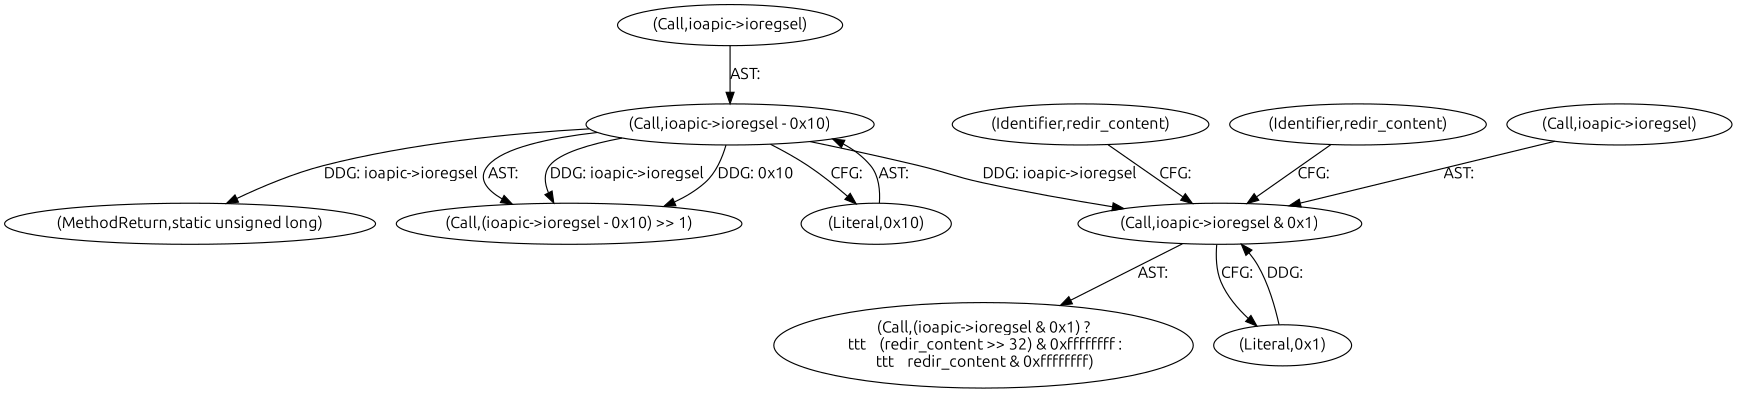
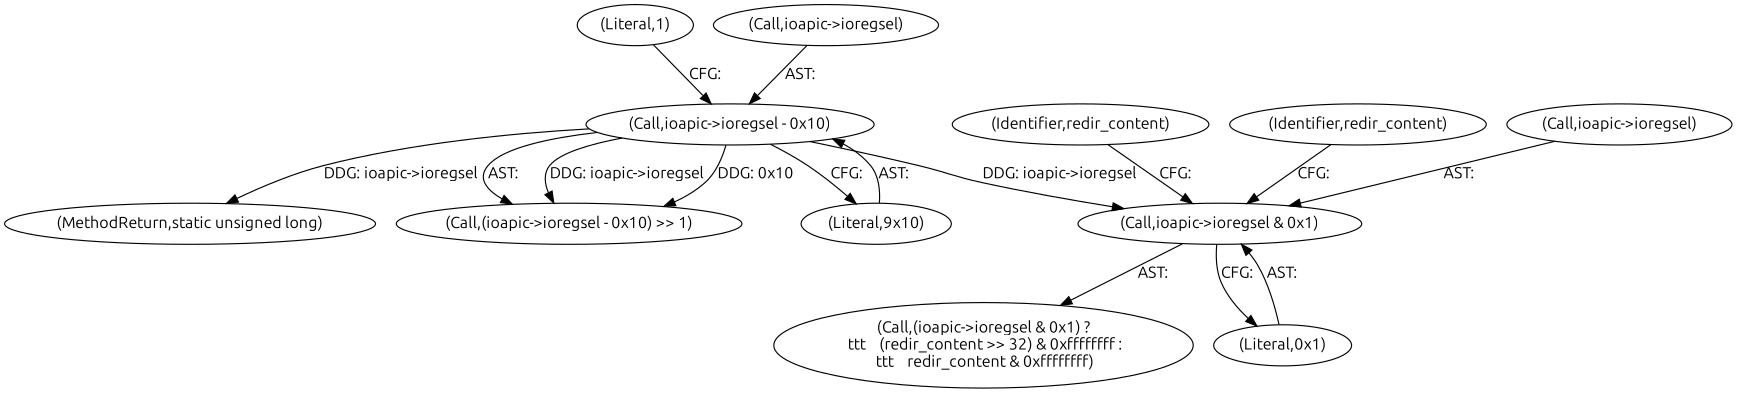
node "(Literal,1)": added
node "(Literal,0x10)": label "(Literal,0x10)" -> "(Literal,9x10)"
edge "(Literal,0x1)" -> "(Call,ioapic->ioregsel & 0x1)": label "DDG: " -> "AST: "
